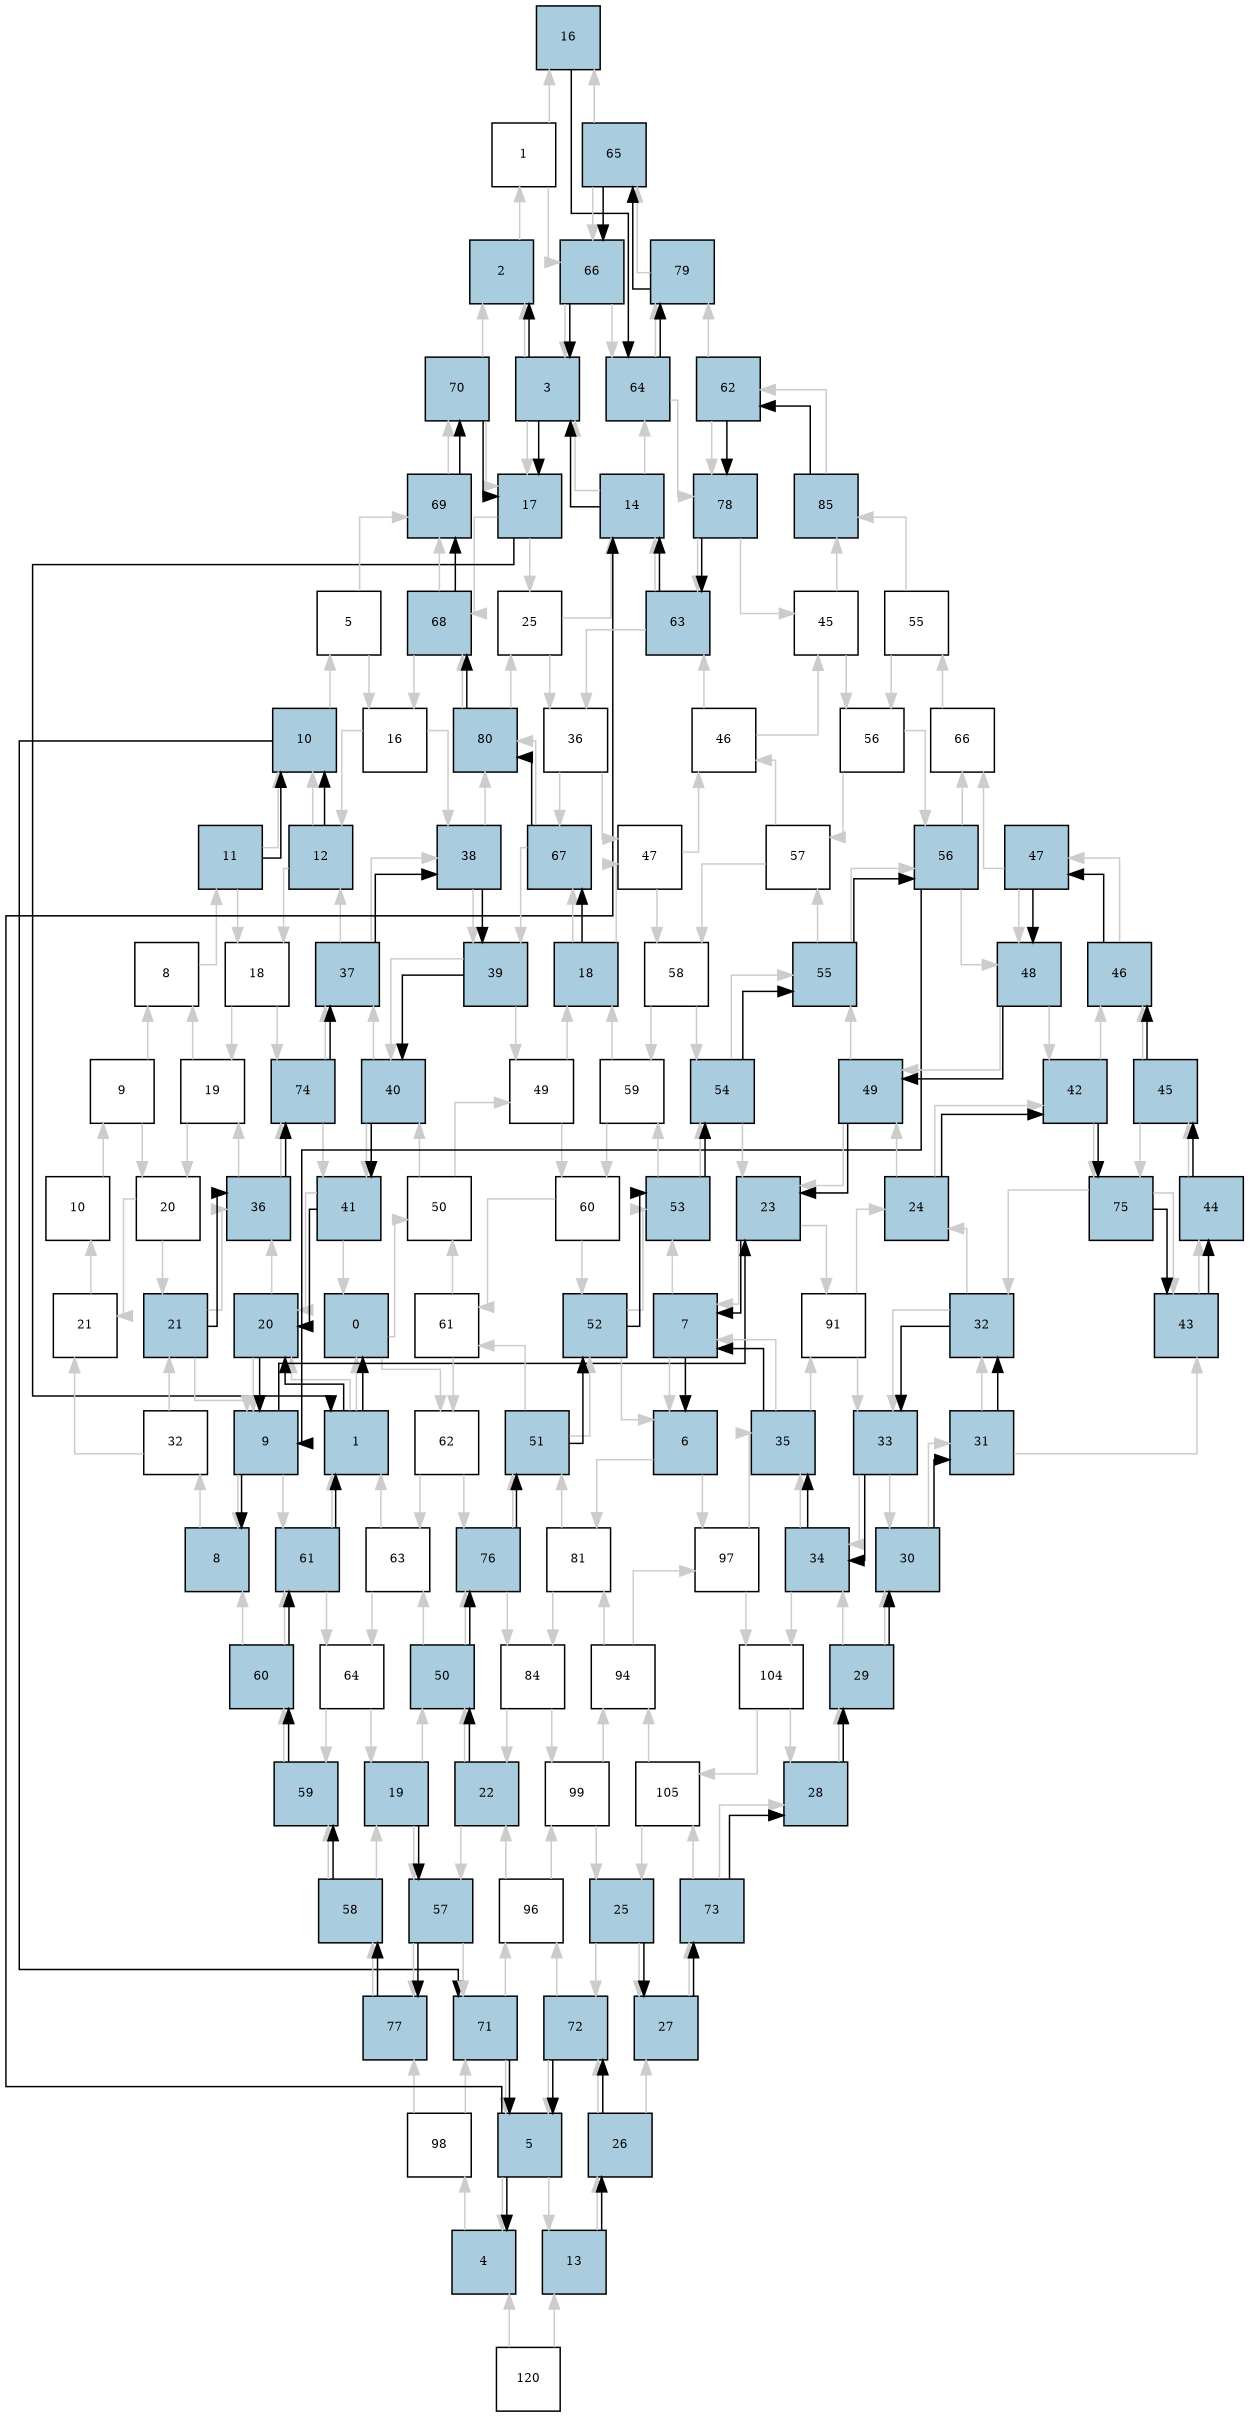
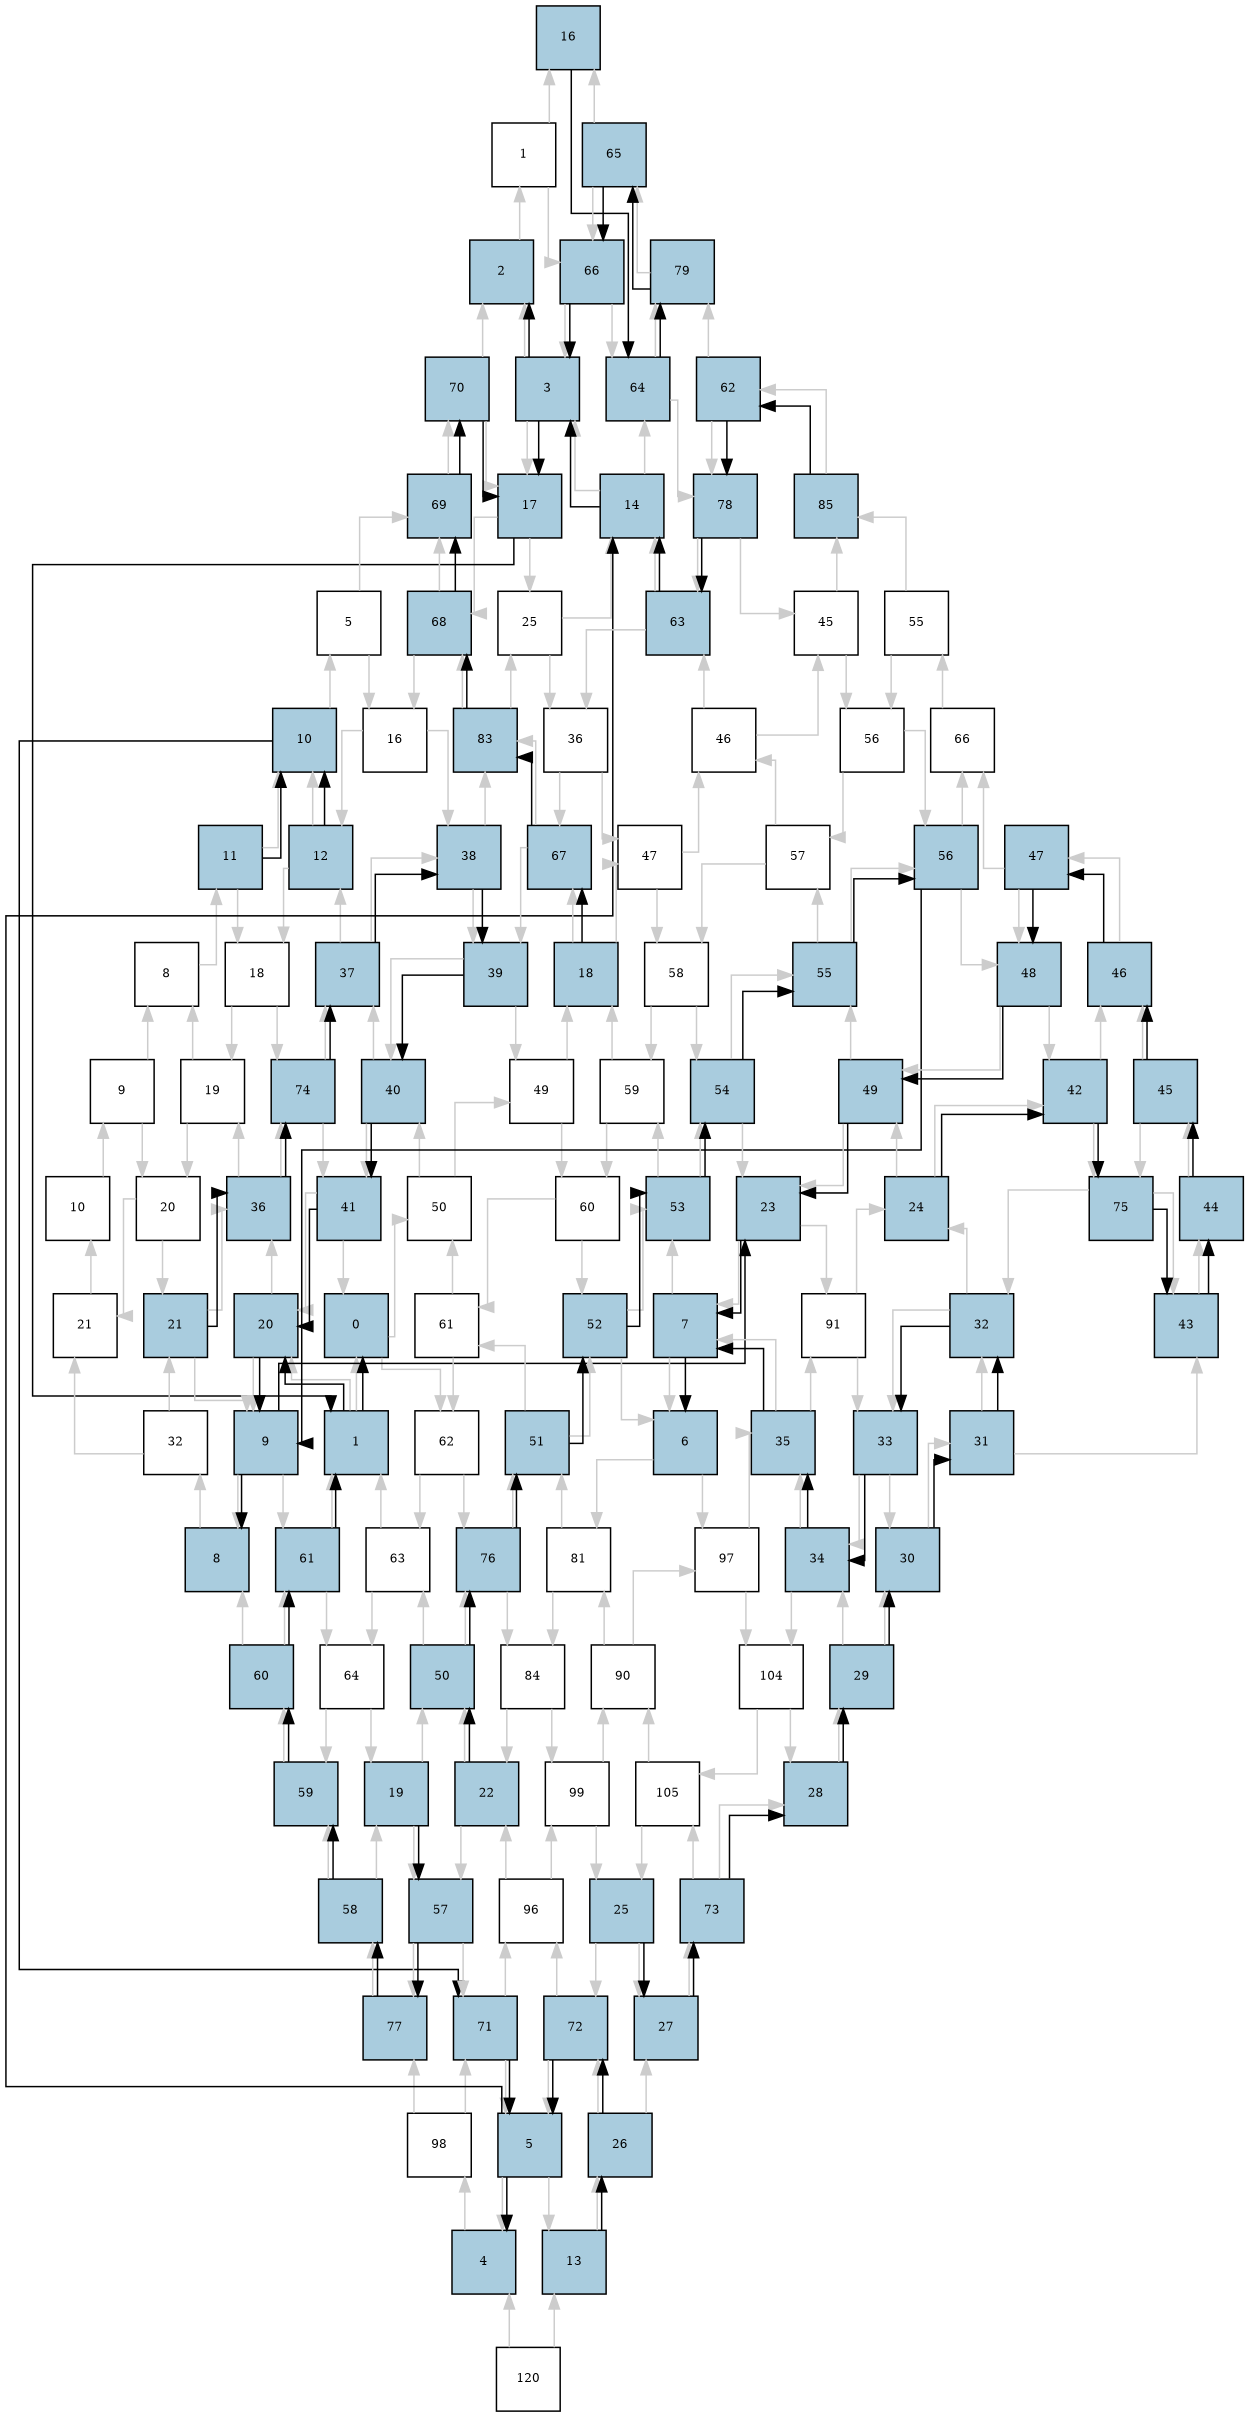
node "80": label "80" -> "83"
node "94": label "94" -> "90"
